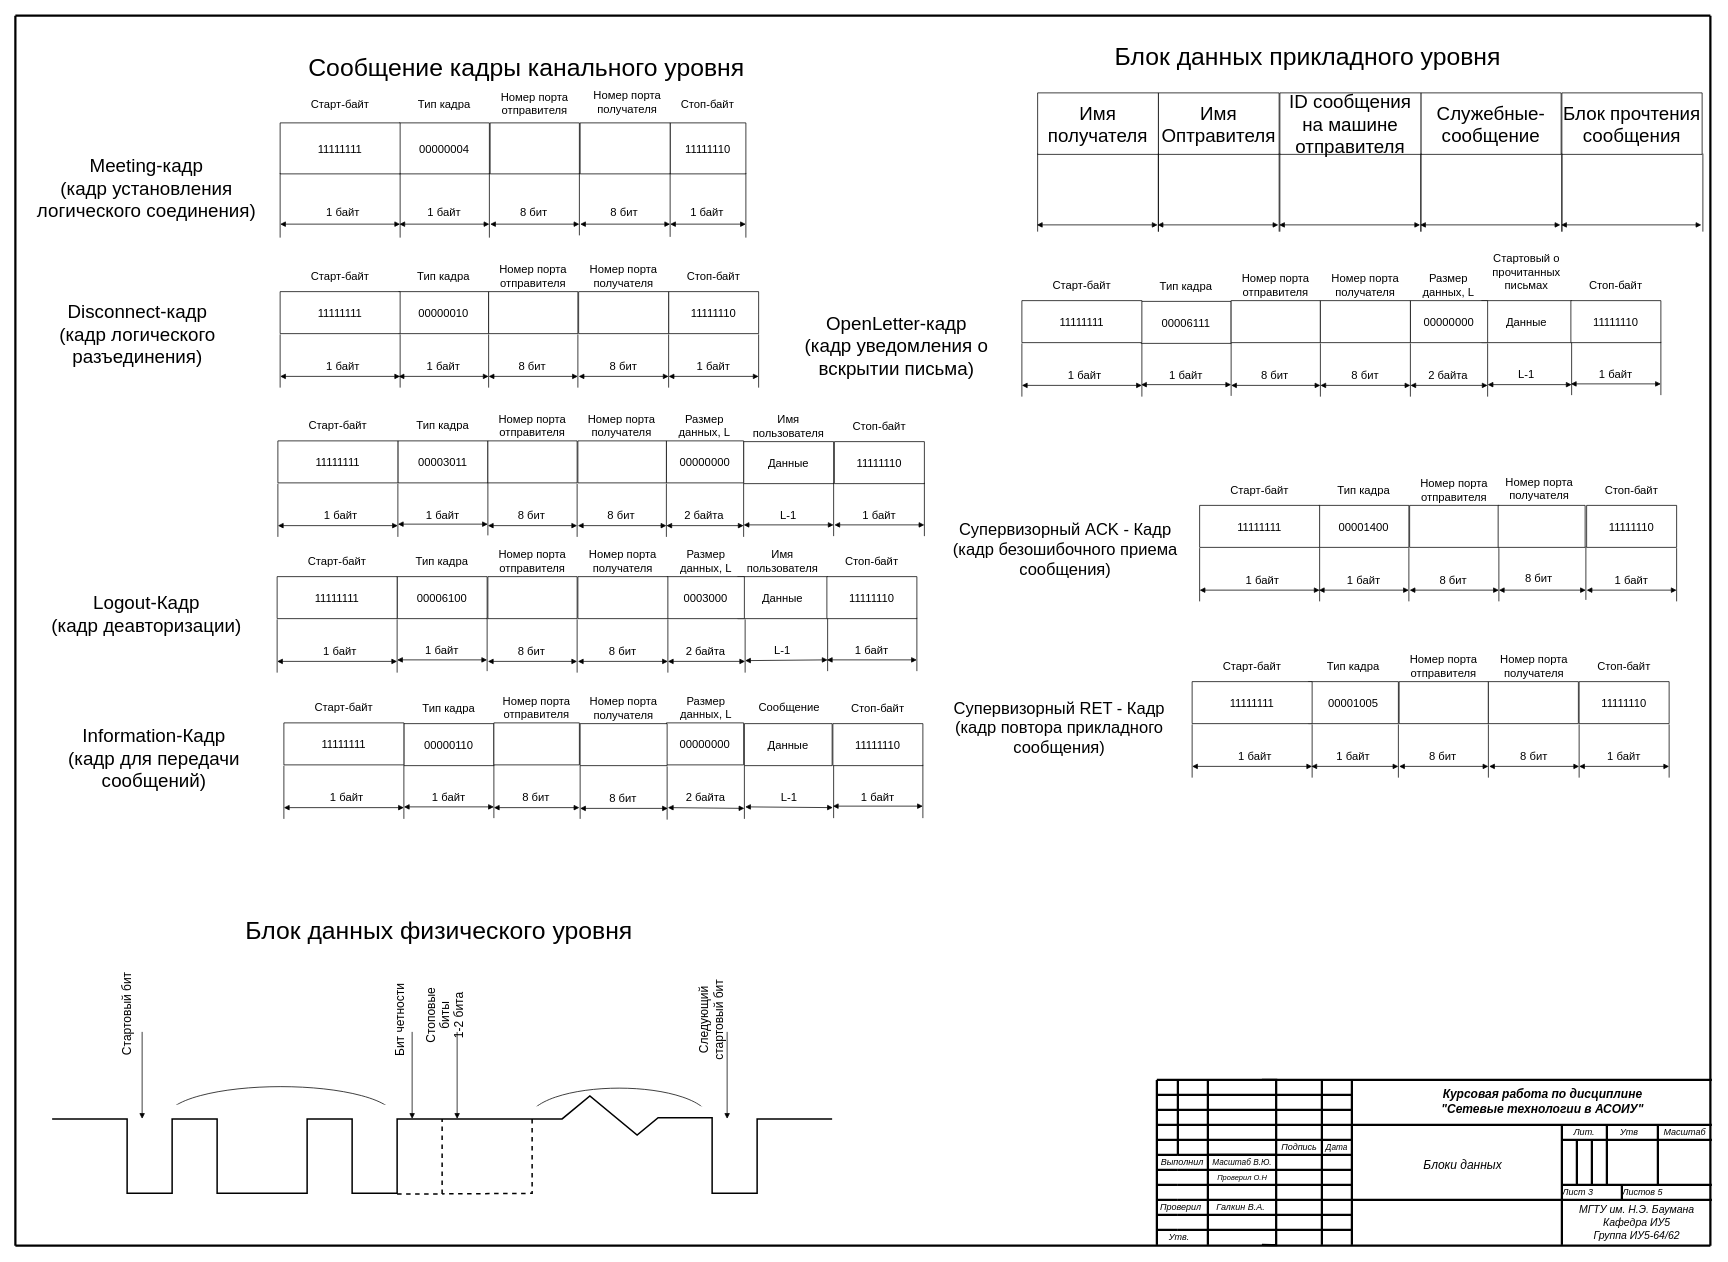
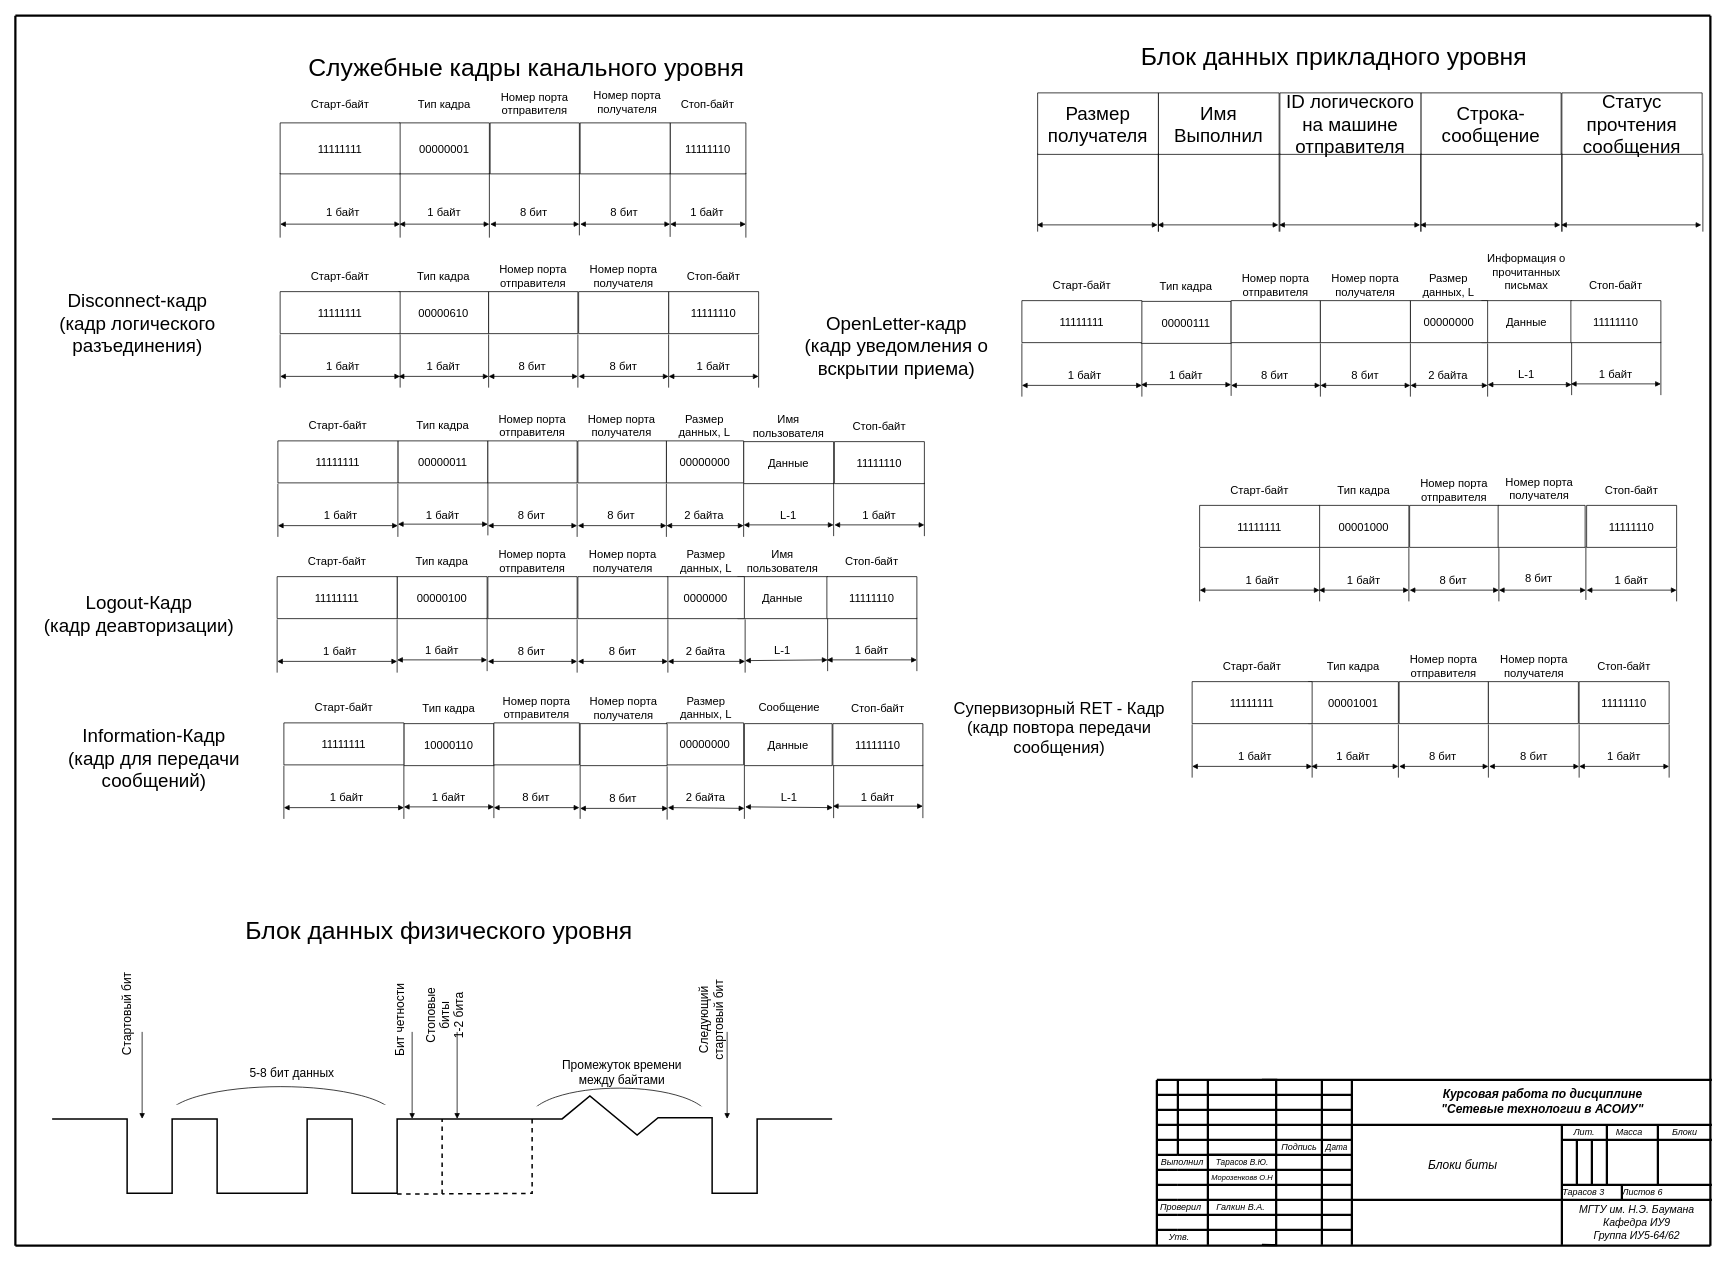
node "Блок данных прикладного уровня": moved (1318, 56) -> (1344, 56)
node "Сообщение кадры канального уровня": label "Сообщение кадры канального уровня" -> "Служебные кадры канального уровня"
node "Имя получателя": label "Имя получателя" -> "Размер получателя"
node "Имя Оптравителя": label "Имя Оптравителя" -> "Имя Выполнил"
node "ID сообщения на машине отправителя": label "ID сообщения на машине отправителя" -> "ID логического на машине отправителя"
node "Служебные-сообщение": label "Служебные-сообщение" -> "Строка-сообщение"
node "Блок прочтения сообщения": label "Блок прочтения сообщения" -> "Статус прочтения сообщения"
node "00000004": label "00000004" -> "00000001"
node "Meeting-кадр (кадр установления логического соединения)": removed
node "Стартовый о прочитанных письмах": label "Стартовый о прочитанных письмах" -> "Информация о прочитанных письмах"
node "00000010": label "00000010" -> "00000610"
node "00006111": label "00006111" -> "00000111"
node "Disconnect-кадр (кадр логического разъединения)": moved (138, 333) -> (138, 322)
node "OpenLetter-кадр (кадр уведомления о вскрытии письма)": label "OpenLetter-кадр (кадр уведомления о вскрытии письма)" -> "OpenLetter-кадр (кадр уведомления о вскрытии приема)"
node "00003011": label "00003011" -> "00000011"
node "00001400": label "00001400" -> "00001000"
node "Супервизорный ACK - Кадр (кадр безошибочного приема сообщения)": removed
node "00006100": label "00006100" -> "00000100"
node "0003000": label "0003000" -> "0000000"
node "Logout-Кадр (кадр деавторизации)": moved (147, 613) -> (139, 613)
node "00001005": label "00001005" -> "00001001"
node "Супервизорный RET - Кадр (кадр повтора прикладного сообщения)": label "Супервизорный RET - Кадр (кадр повтора прикладного сообщения)" -> "Супервизорный RET - Кадр (кадр повтора передачи сообщения)"
node "00000110": label "00000110" -> "10000110"
node "5-8 бит данных": added
node "Промежуток времени между байтами": added
node "Утв": label "Утв" -> "Масса"
node "Масштаб": label "Масштаб" -> "Блоки"
node "Масштаб В.Ю.": label "Масштаб В.Ю." -> "Тарасов В.Ю."
node "Блоки данных": label "Блоки данных" -> "Блоки биты"
node "Проверил О.Н": label "Проверил О.Н" -> "Морозенковв О.Н"
node "Лист 3": label "Лист 3" -> "Тарасов 3"
node "Листов 5": label "Листов 5" -> "Листов 6"
node "МГТУ им. Н.Э. Баумана Кафедра ИУ5 Группа ИУ5-64/62": label "МГТУ им. Н.Э. Баумана Кафедра ИУ5 Группа ИУ5-64/62" -> "МГТУ им. Н.Э. Баумана Кафедра ИУ9 Группа ИУ5-64/62"
